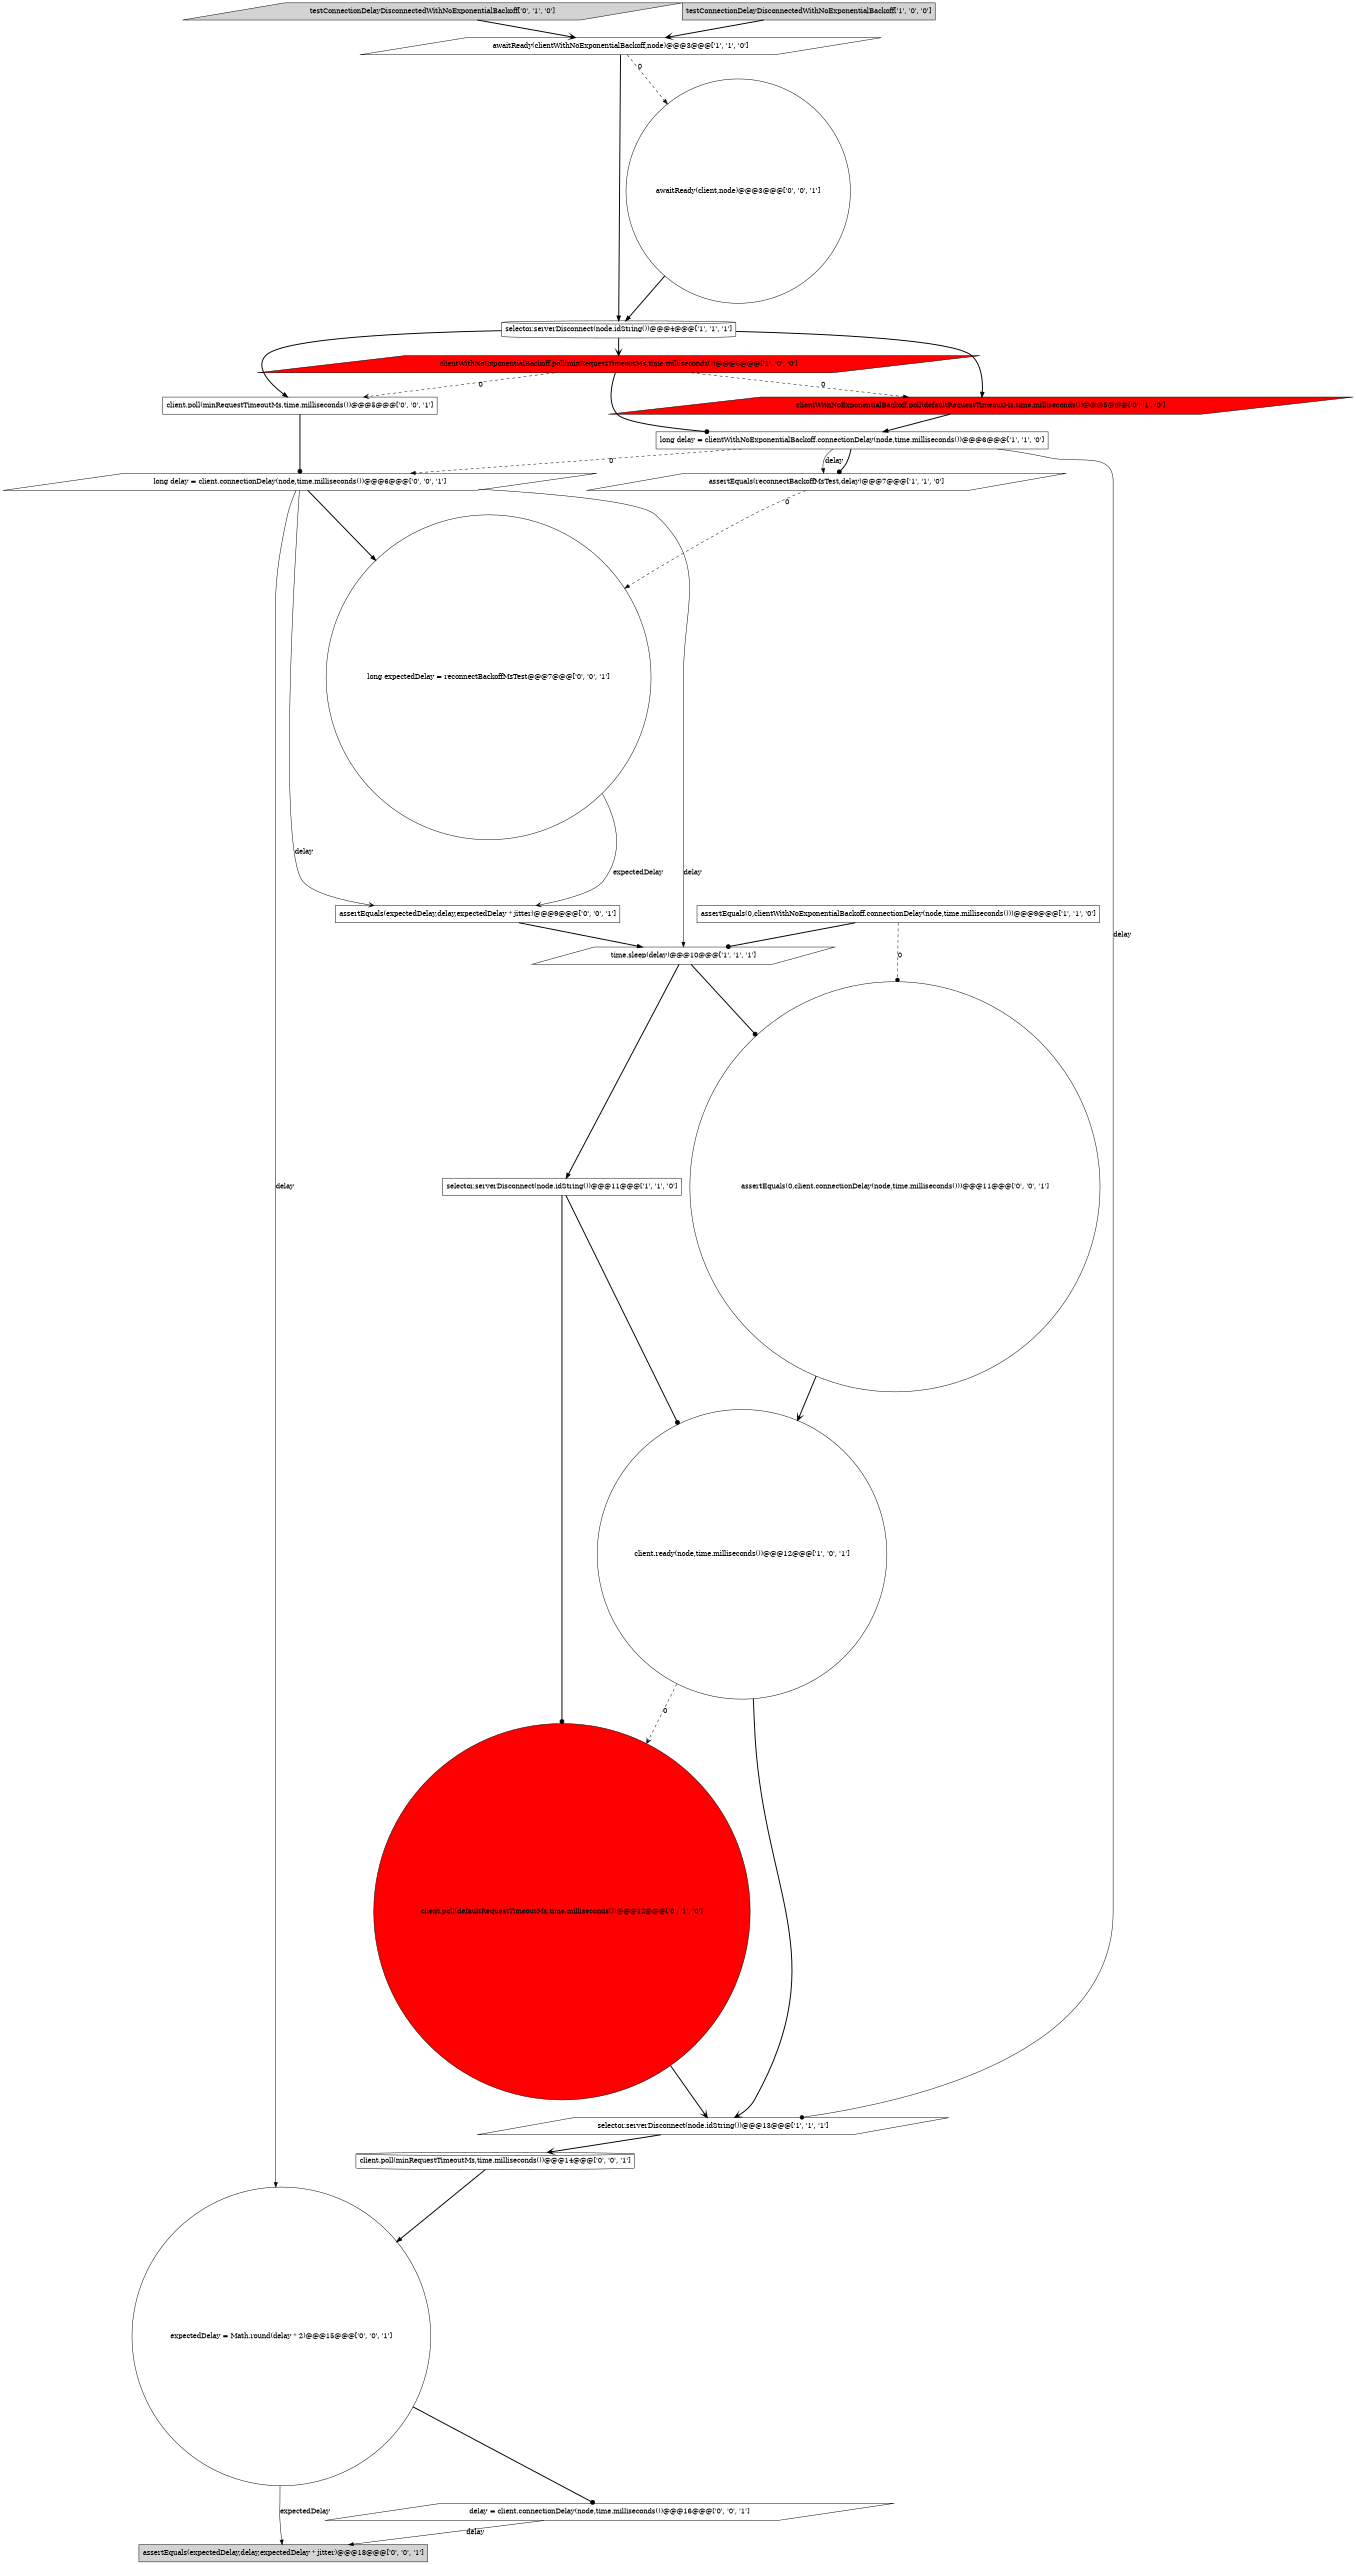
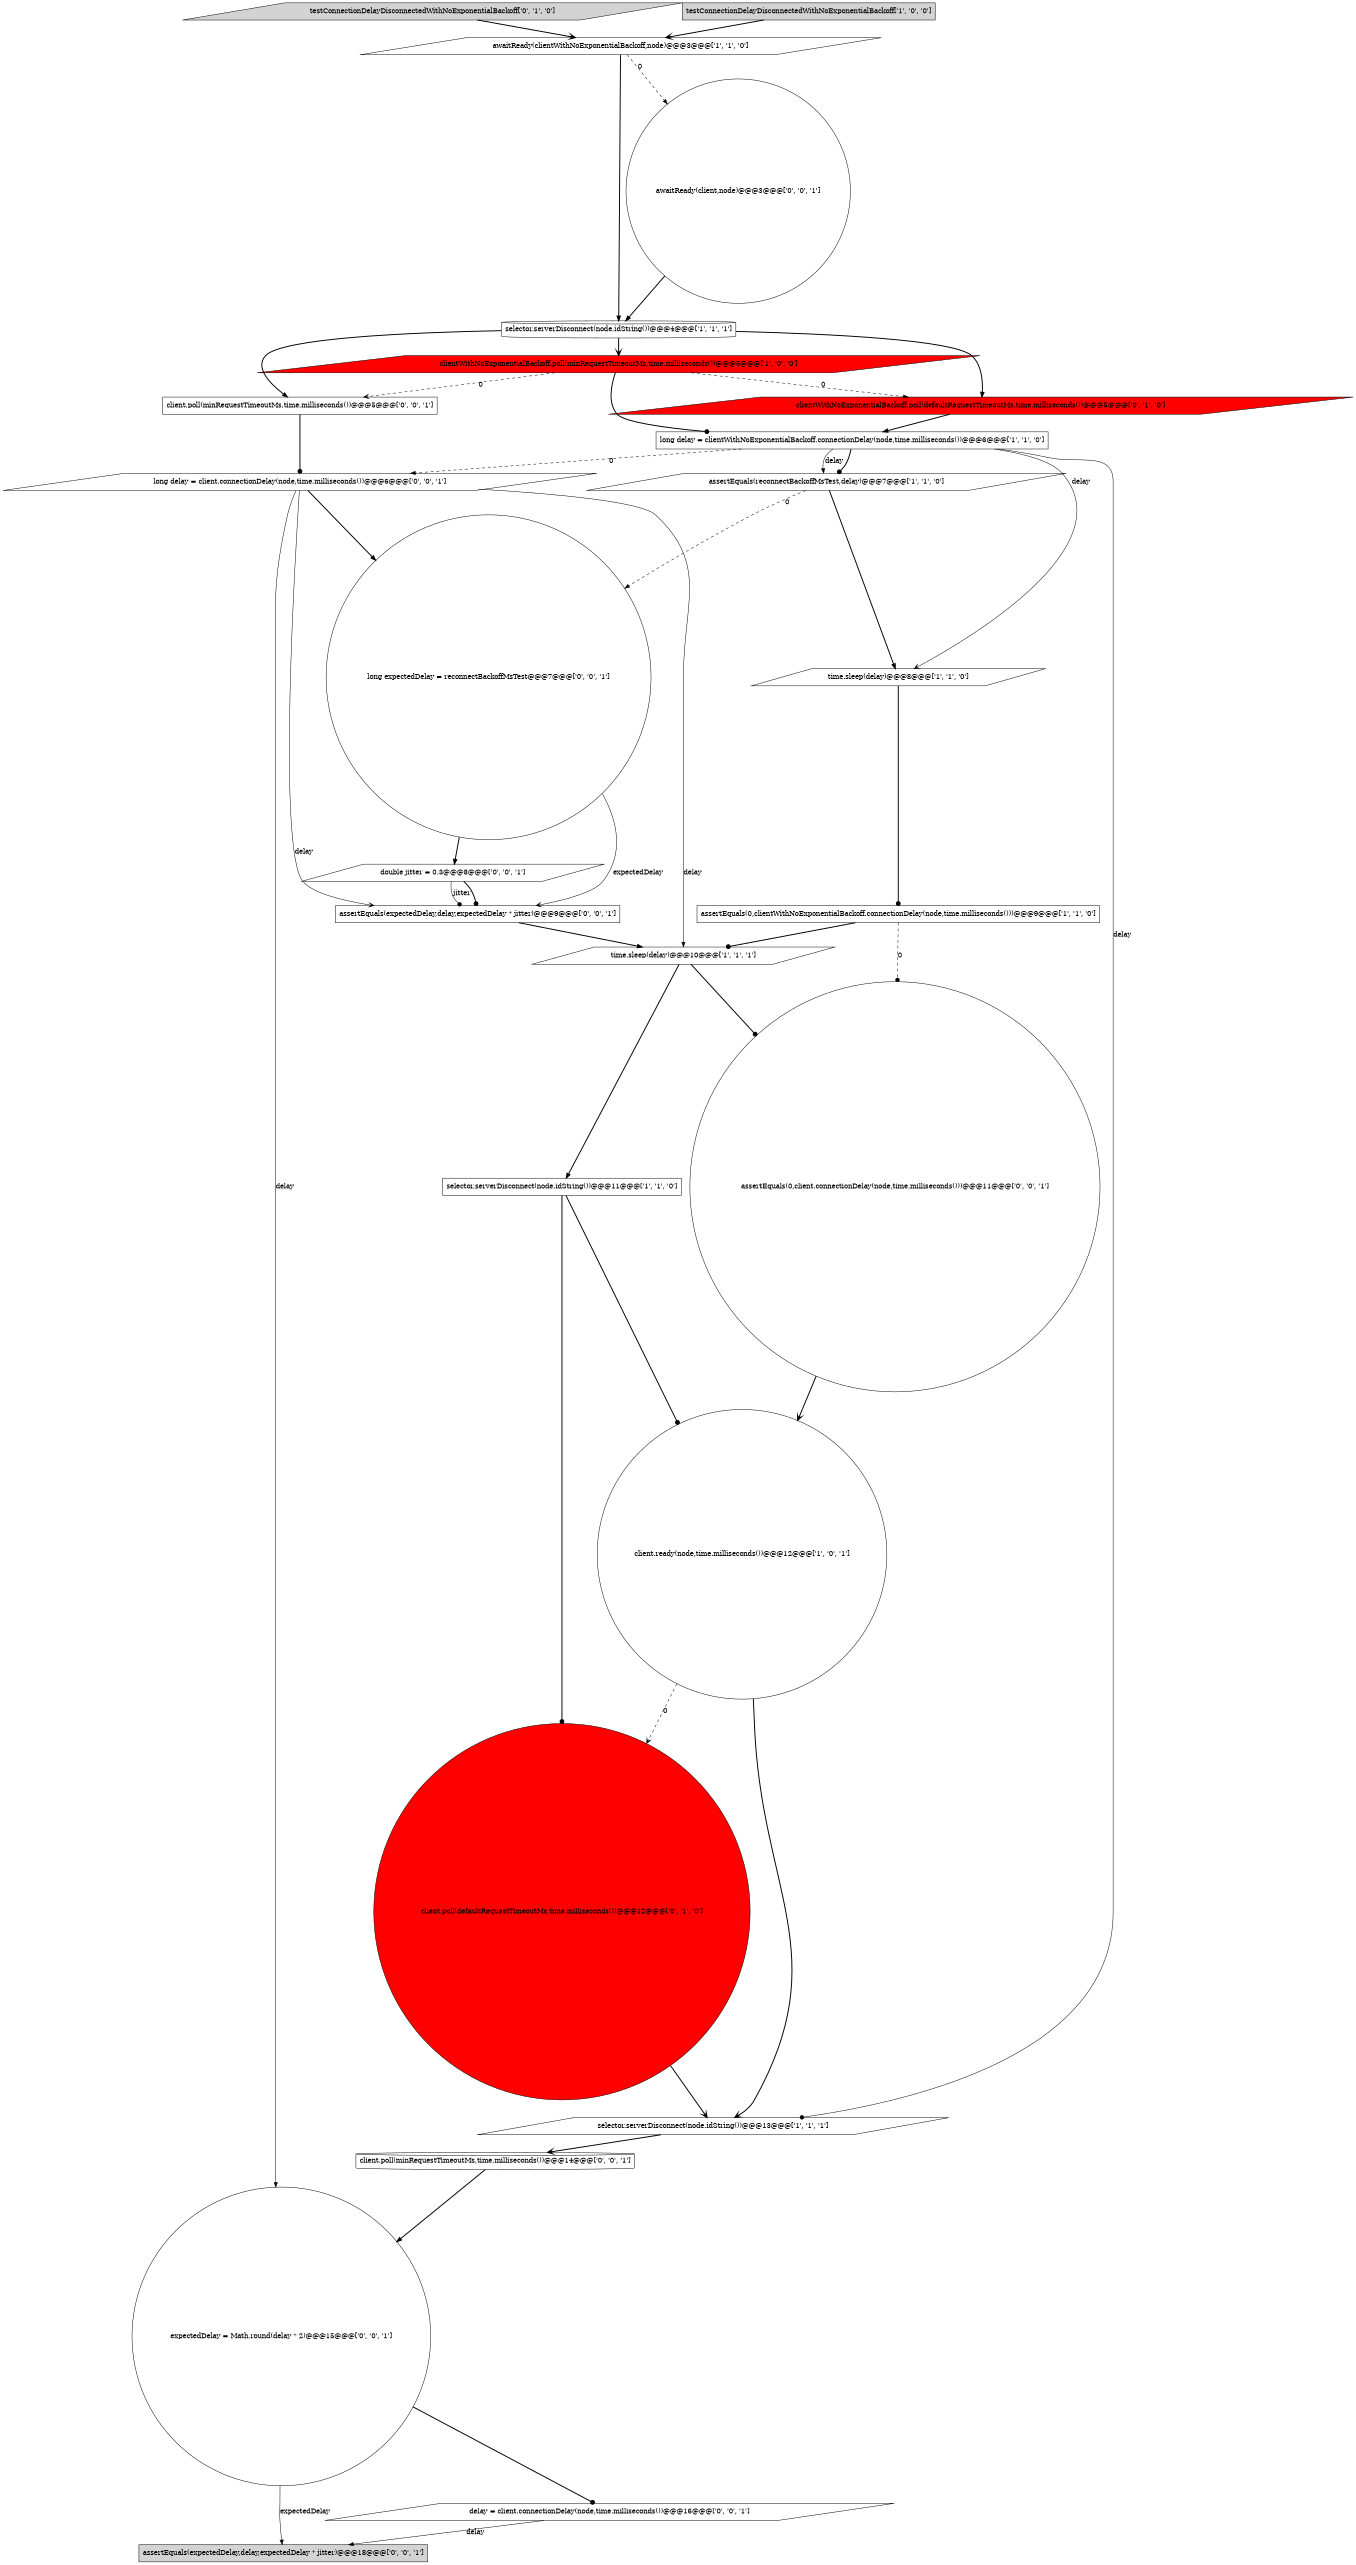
node "time.sleep(delay)@@@8@@@['1', '1', '0']": added
node "double jitter = 0.3@@@8@@@['0', '0', '1']": added
